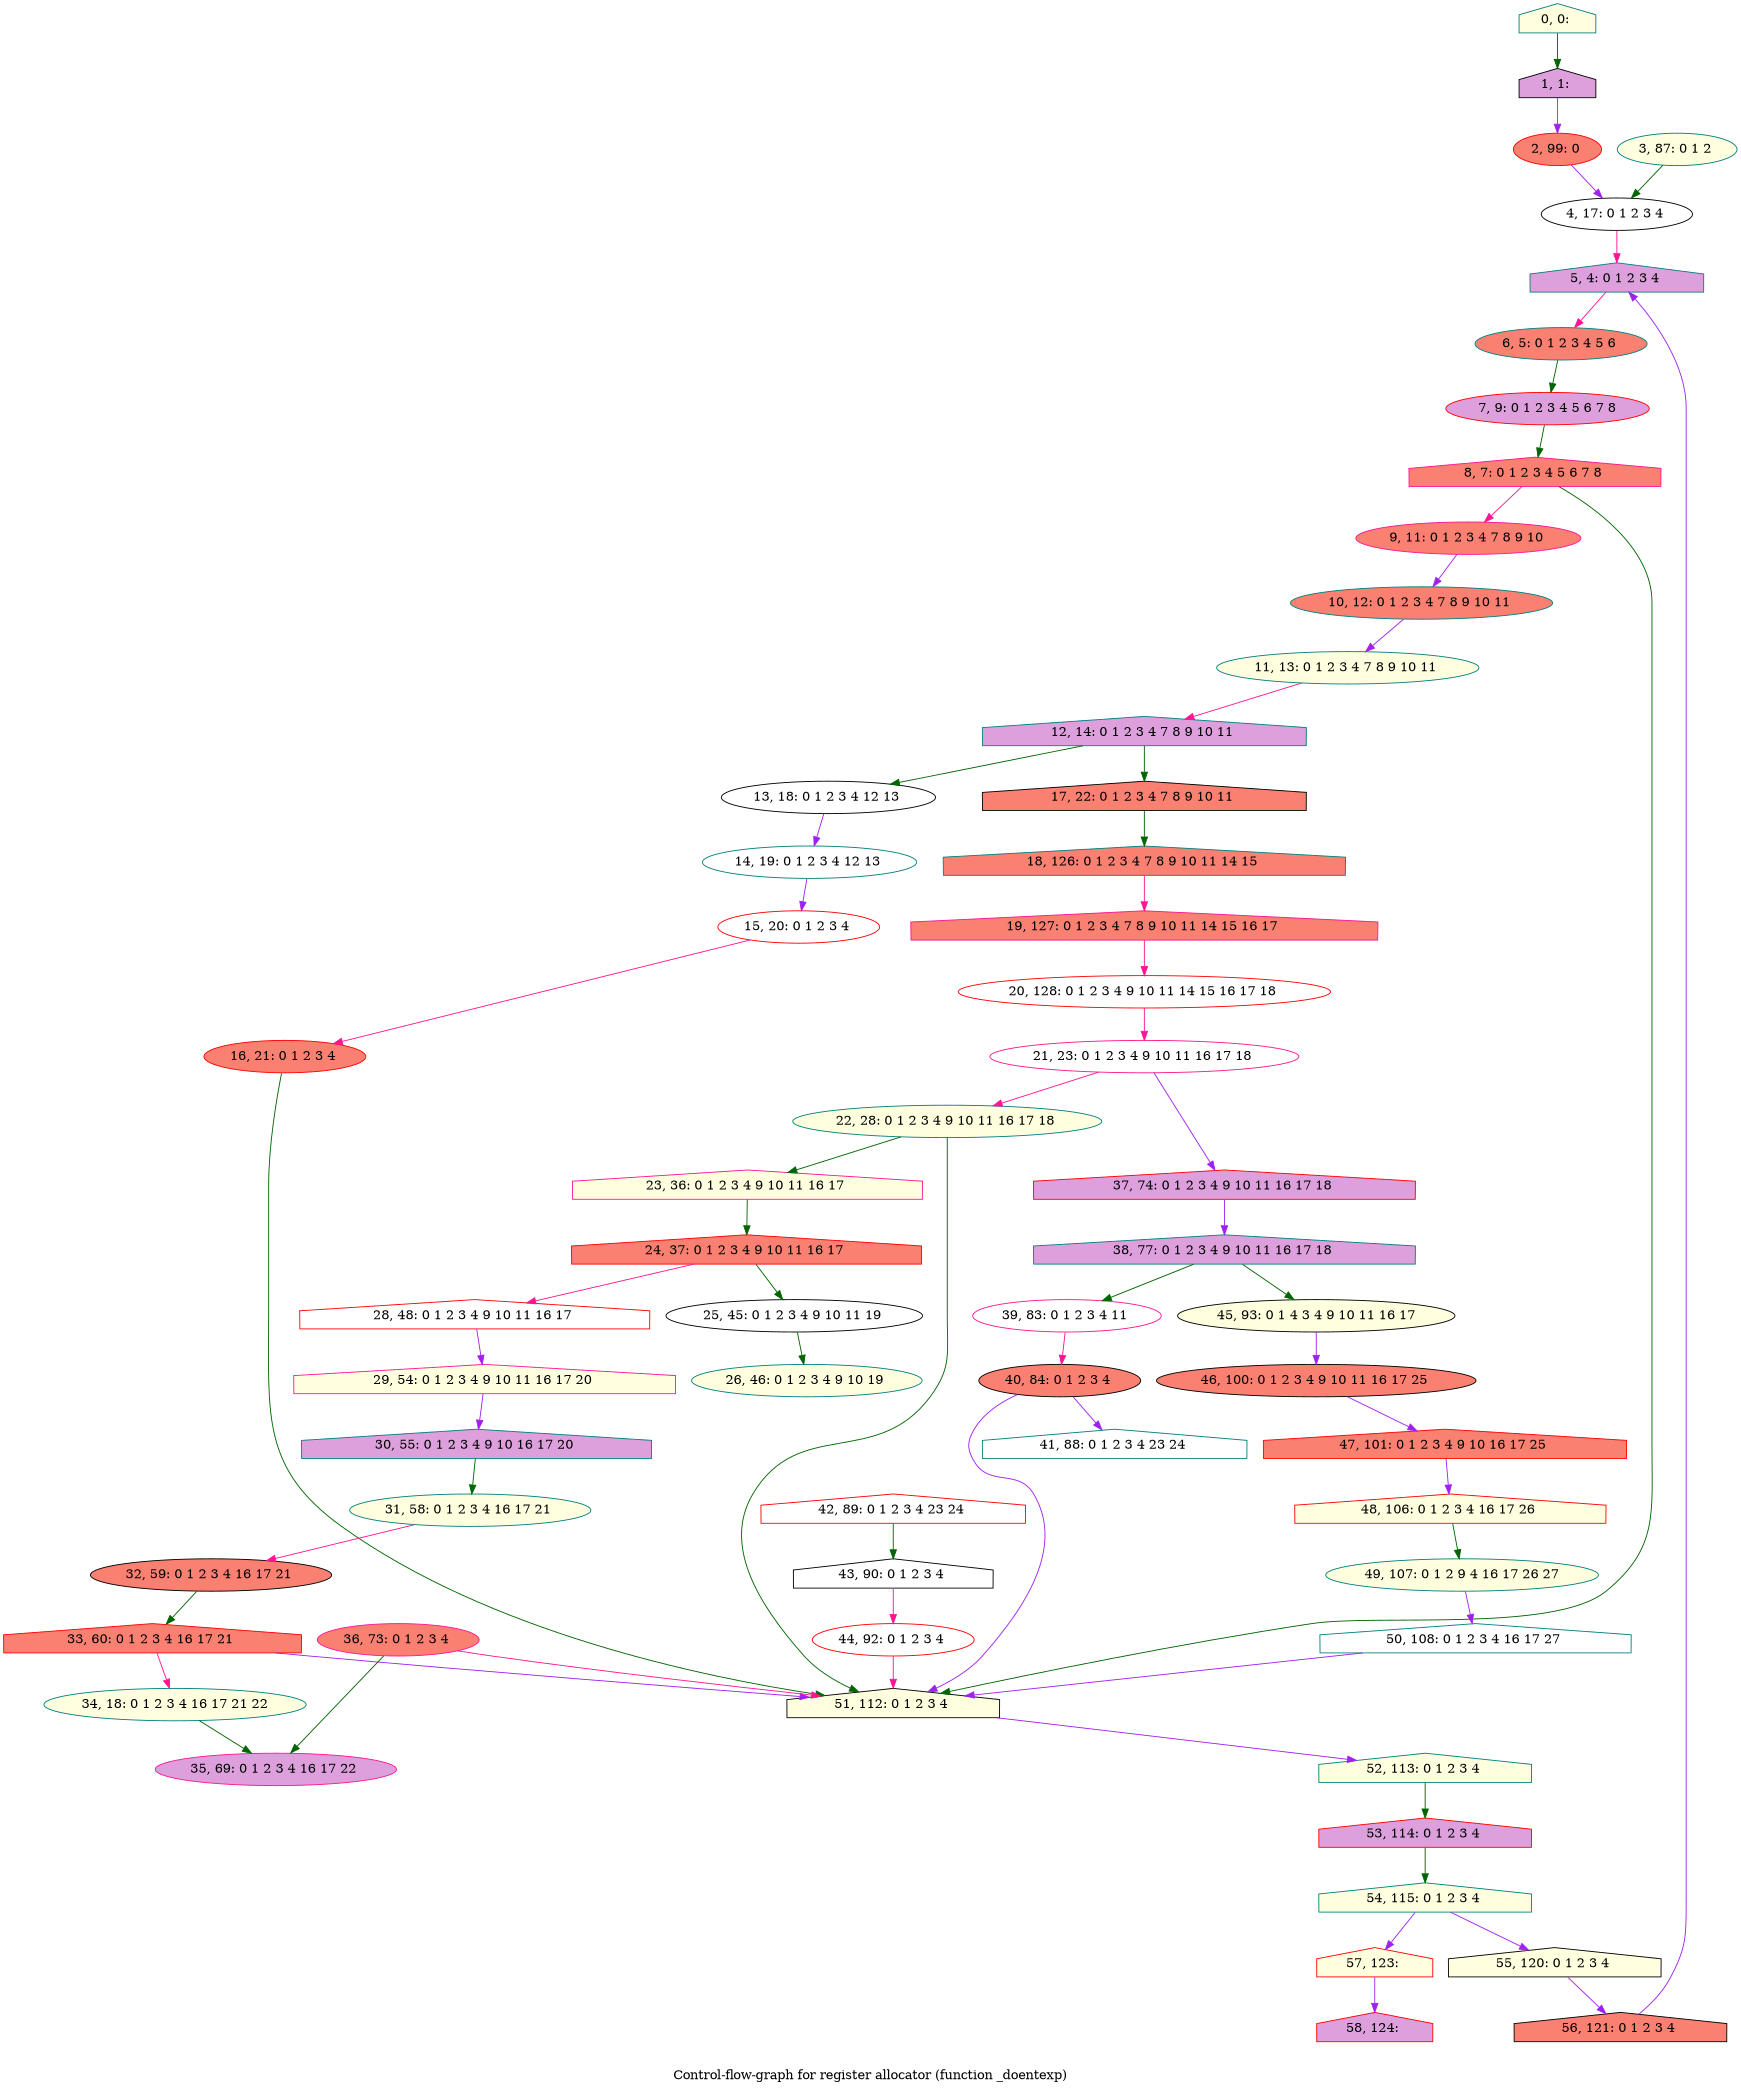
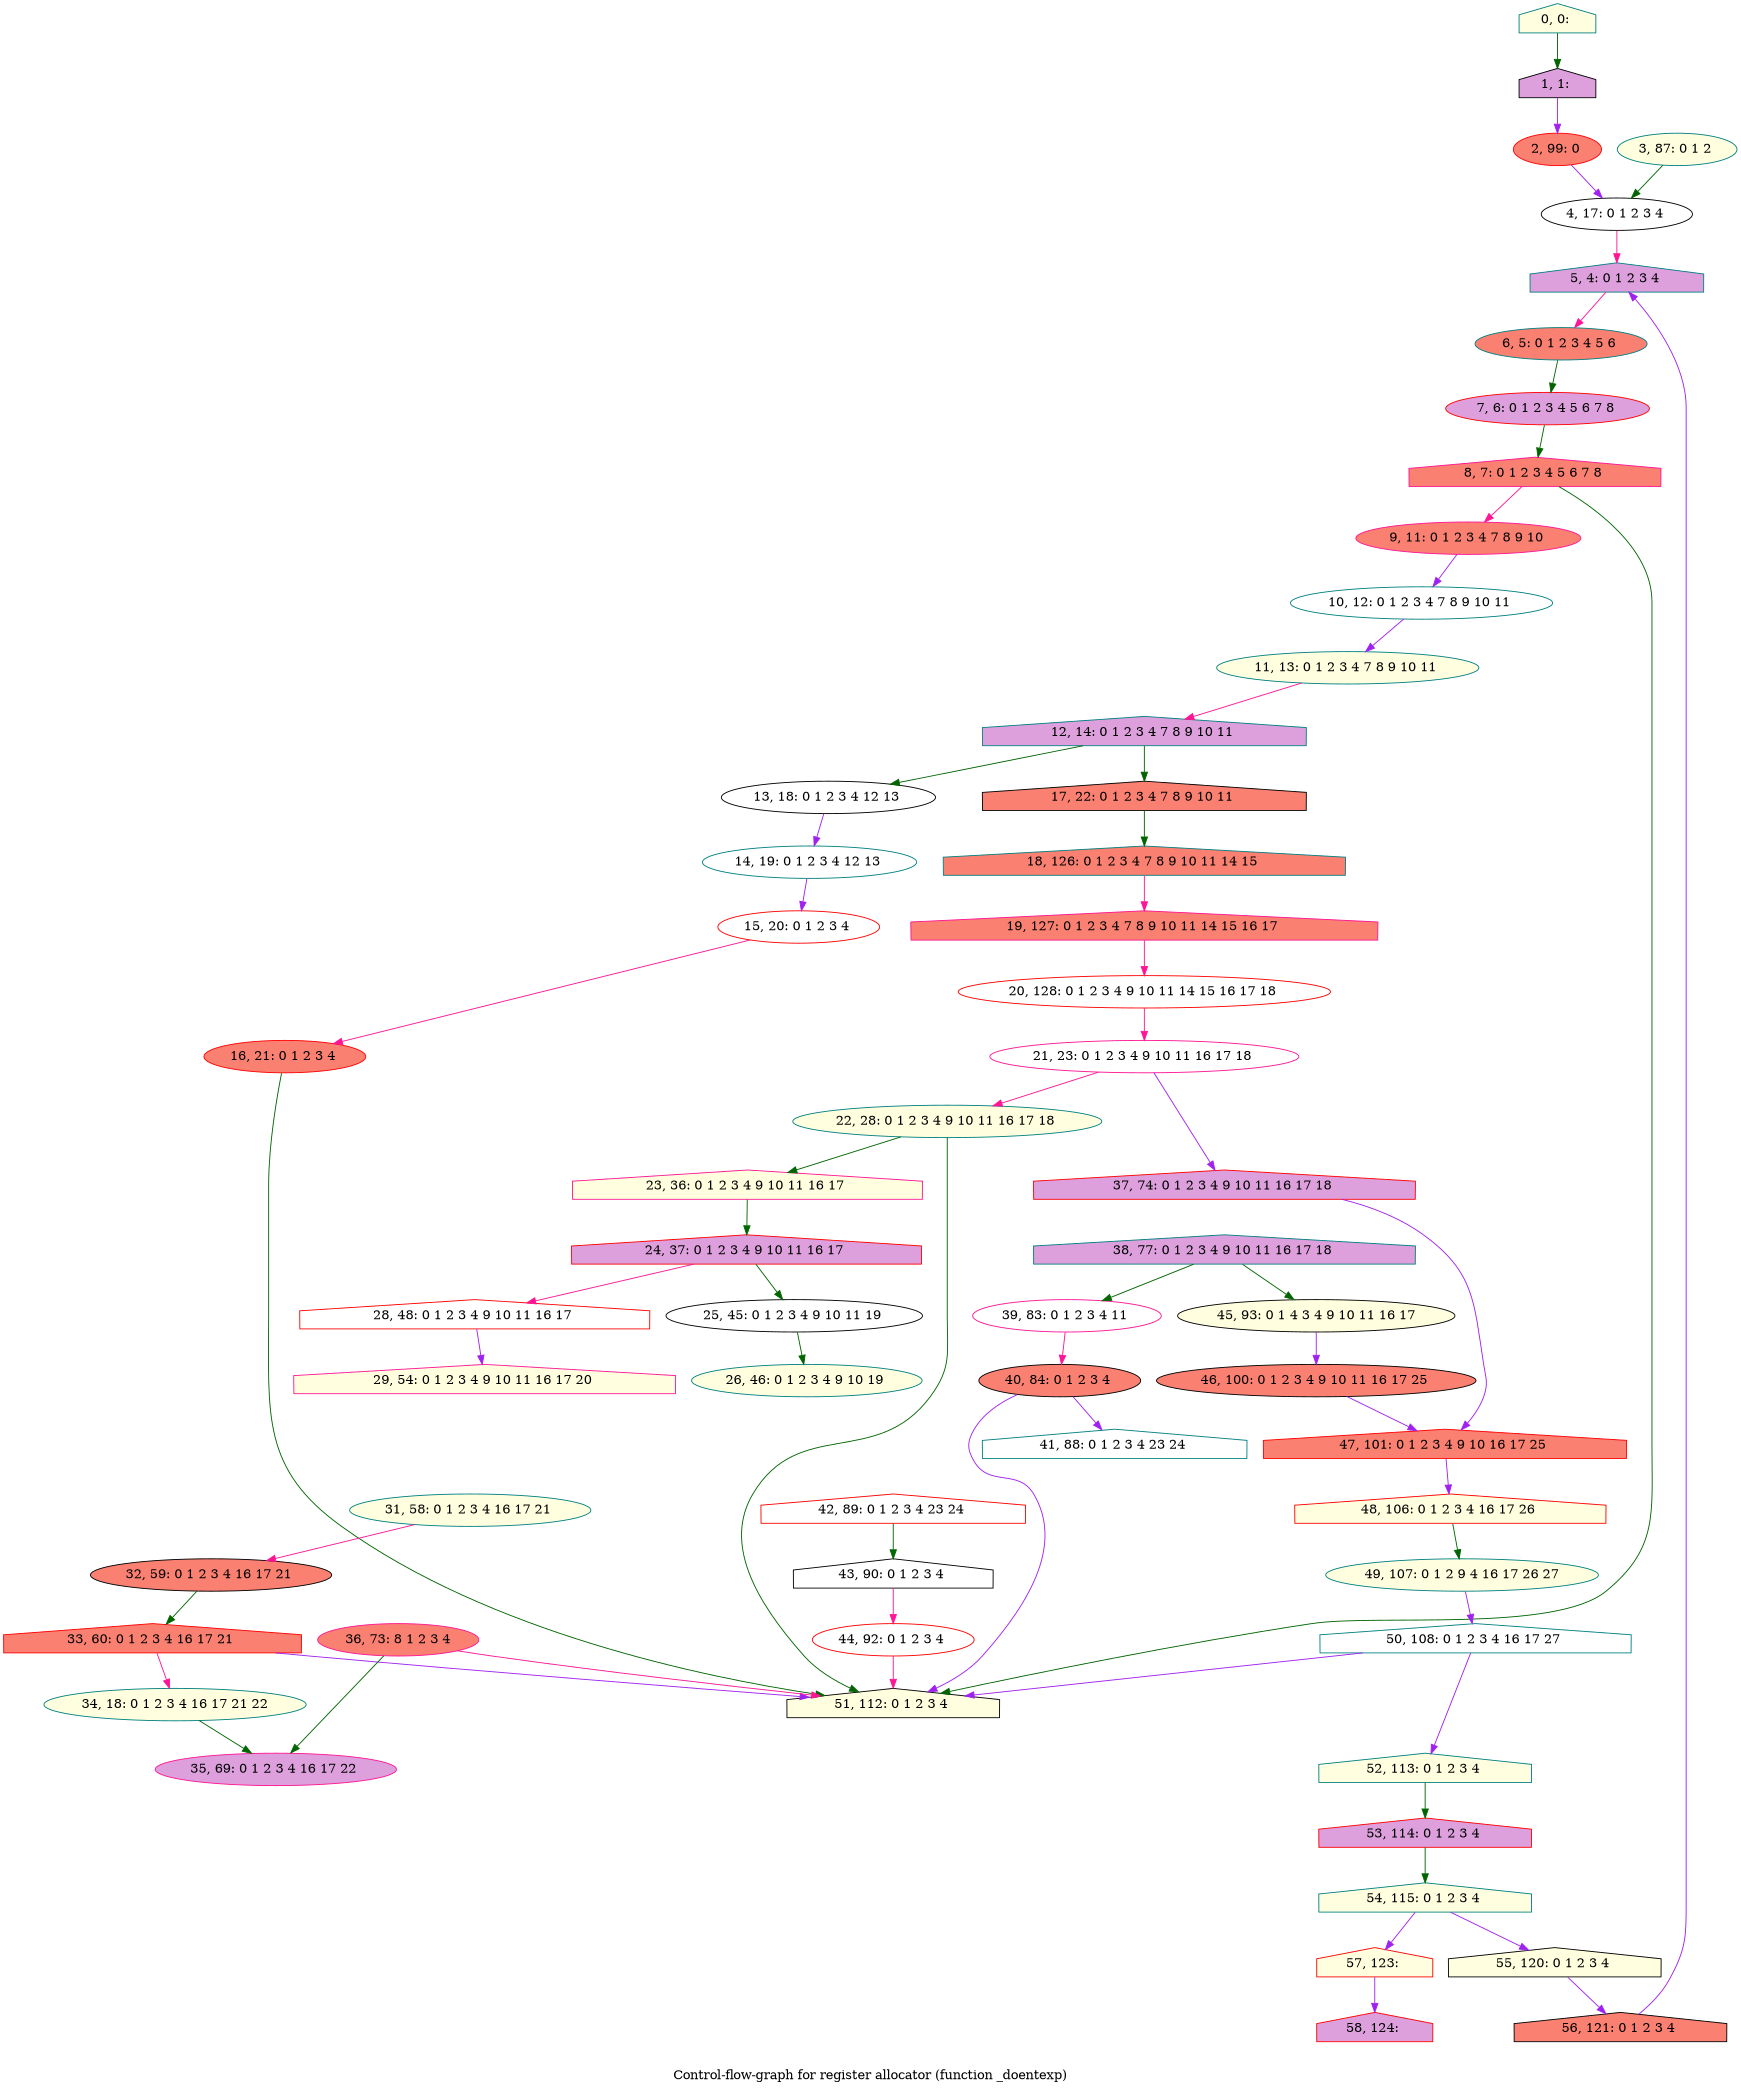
node "7, 9: 0 1 2 3 4 5 6 7 8": label "7, 9: 0 1 2 3 4 5 6 7 8" -> "7, 6: 0 1 2 3 4 5 6 7 8"
node "10, 12: 0 1 2 3 4 7 8 9 10 11": fillcolor salmon -> white
edge "37, 74: 0 1 2 3 4 9 10 11 16 17 18" -> "38, 77: 0 1 2 3 4 9 10 11 16 17 18": now "37, 74: 0 1 2 3 4 9 10 11 16 17 18" -> "47, 101: 0 1 2 3 4 9 10 16 17 25"
node "24, 37: 0 1 2 3 4 9 10 11 16 17": fillcolor salmon -> plum
node "30, 55: 0 1 2 3 4 9 10 16 17 20": removed
node "36, 73: 0 1 2 3 4": label "36, 73: 0 1 2 3 4" -> "36, 73: 8 1 2 3 4"
edge "51, 112: 0 1 2 3 4" -> "52, 113: 0 1 2 3 4": now "50, 108: 0 1 2 3 4 16 17 27" -> "52, 113: 0 1 2 3 4"
